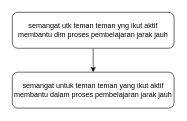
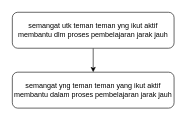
node "semangat untuk teman teman yang ikut aktif membantu dalam proses pembelajaran jarak jauh": label "semangat untuk teman teman yang ikut aktif membantu dalam proses pembelajaran jarak jauh" -> "semangat yng teman teman yang ikut aktif membantu dalam proses pembelajaran jarak jauh"
